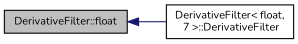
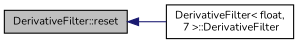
node "DerivativeFilter::float": label "DerivativeFilter::float" -> "DerivativeFilter::reset"
